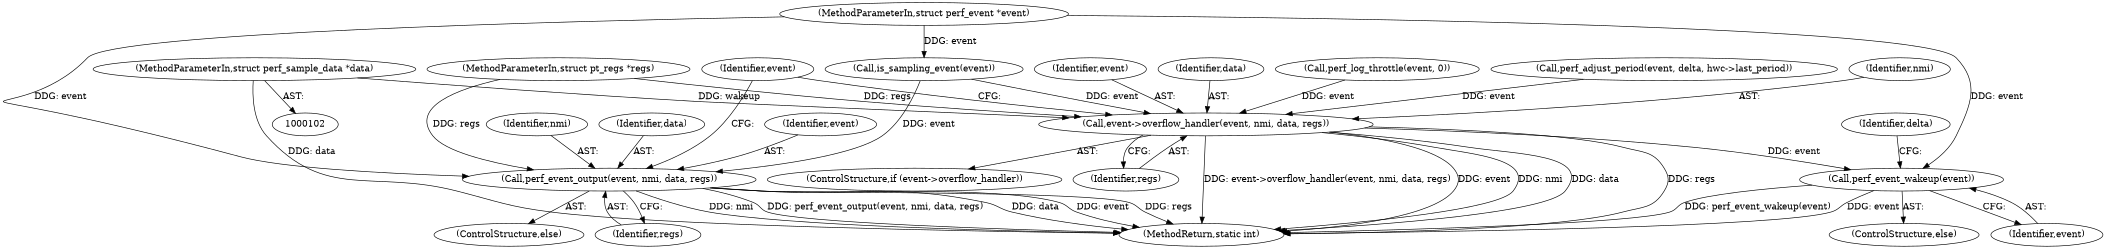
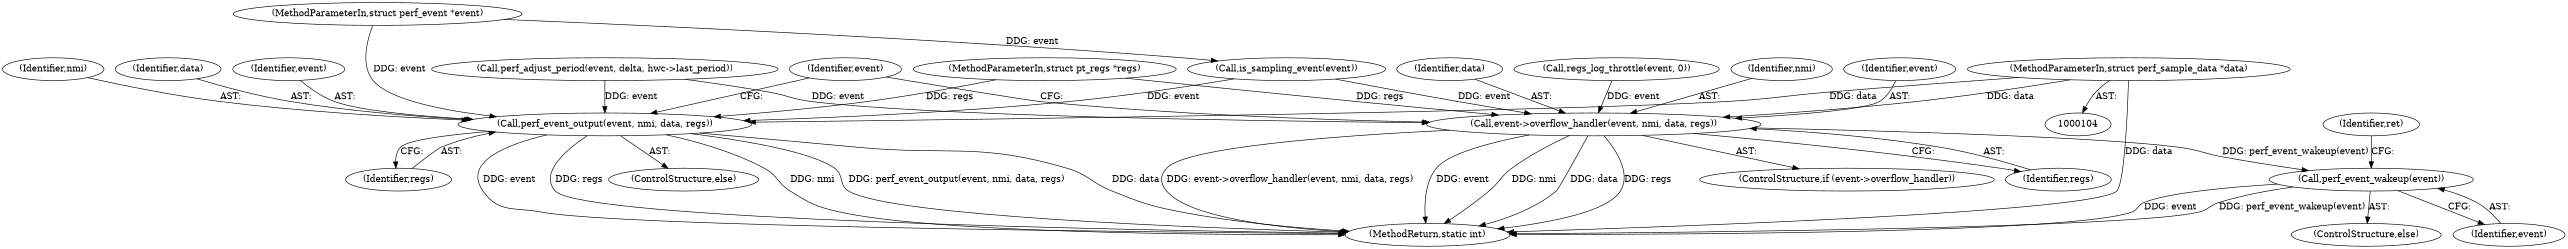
edge "(MethodParameterIn,struct perf_event *event)" -> "(Call,perf_event_wakeup(event))": removed, label "DDG: event"
node "(Call,perf_log_throttle(event, 0))": label "(Call,perf_log_throttle(event, 0))" -> "(Call,regs_log_throttle(event, 0))"
edge "(Call,perf_adjust_period(event, delta, hwc->last_period))" -> "(Call,perf_event_output(event, nmi, data, regs))": added, label "DDG: event"
edge "(MethodParameterIn,struct perf_sample_data *data)" -> "(Call,event->overflow_handler(event, nmi, data, regs))": label "DDG: wakeup" -> "DDG: data"
edge "(MethodParameterIn,struct perf_sample_data *data)" -> "(Call,perf_event_output(event, nmi, data, regs))": added, label "DDG: data"
node "1000102": label "1000102" -> "1000104"
node "(Identifier,delta)": label "(Identifier,delta)" -> "(Identifier,ret)"
edge "(Call,event->overflow_handler(event, nmi, data, regs))" -> "(Call,perf_event_wakeup(event))": label "DDG: event" -> "DDG: perf_event_wakeup(event)"
